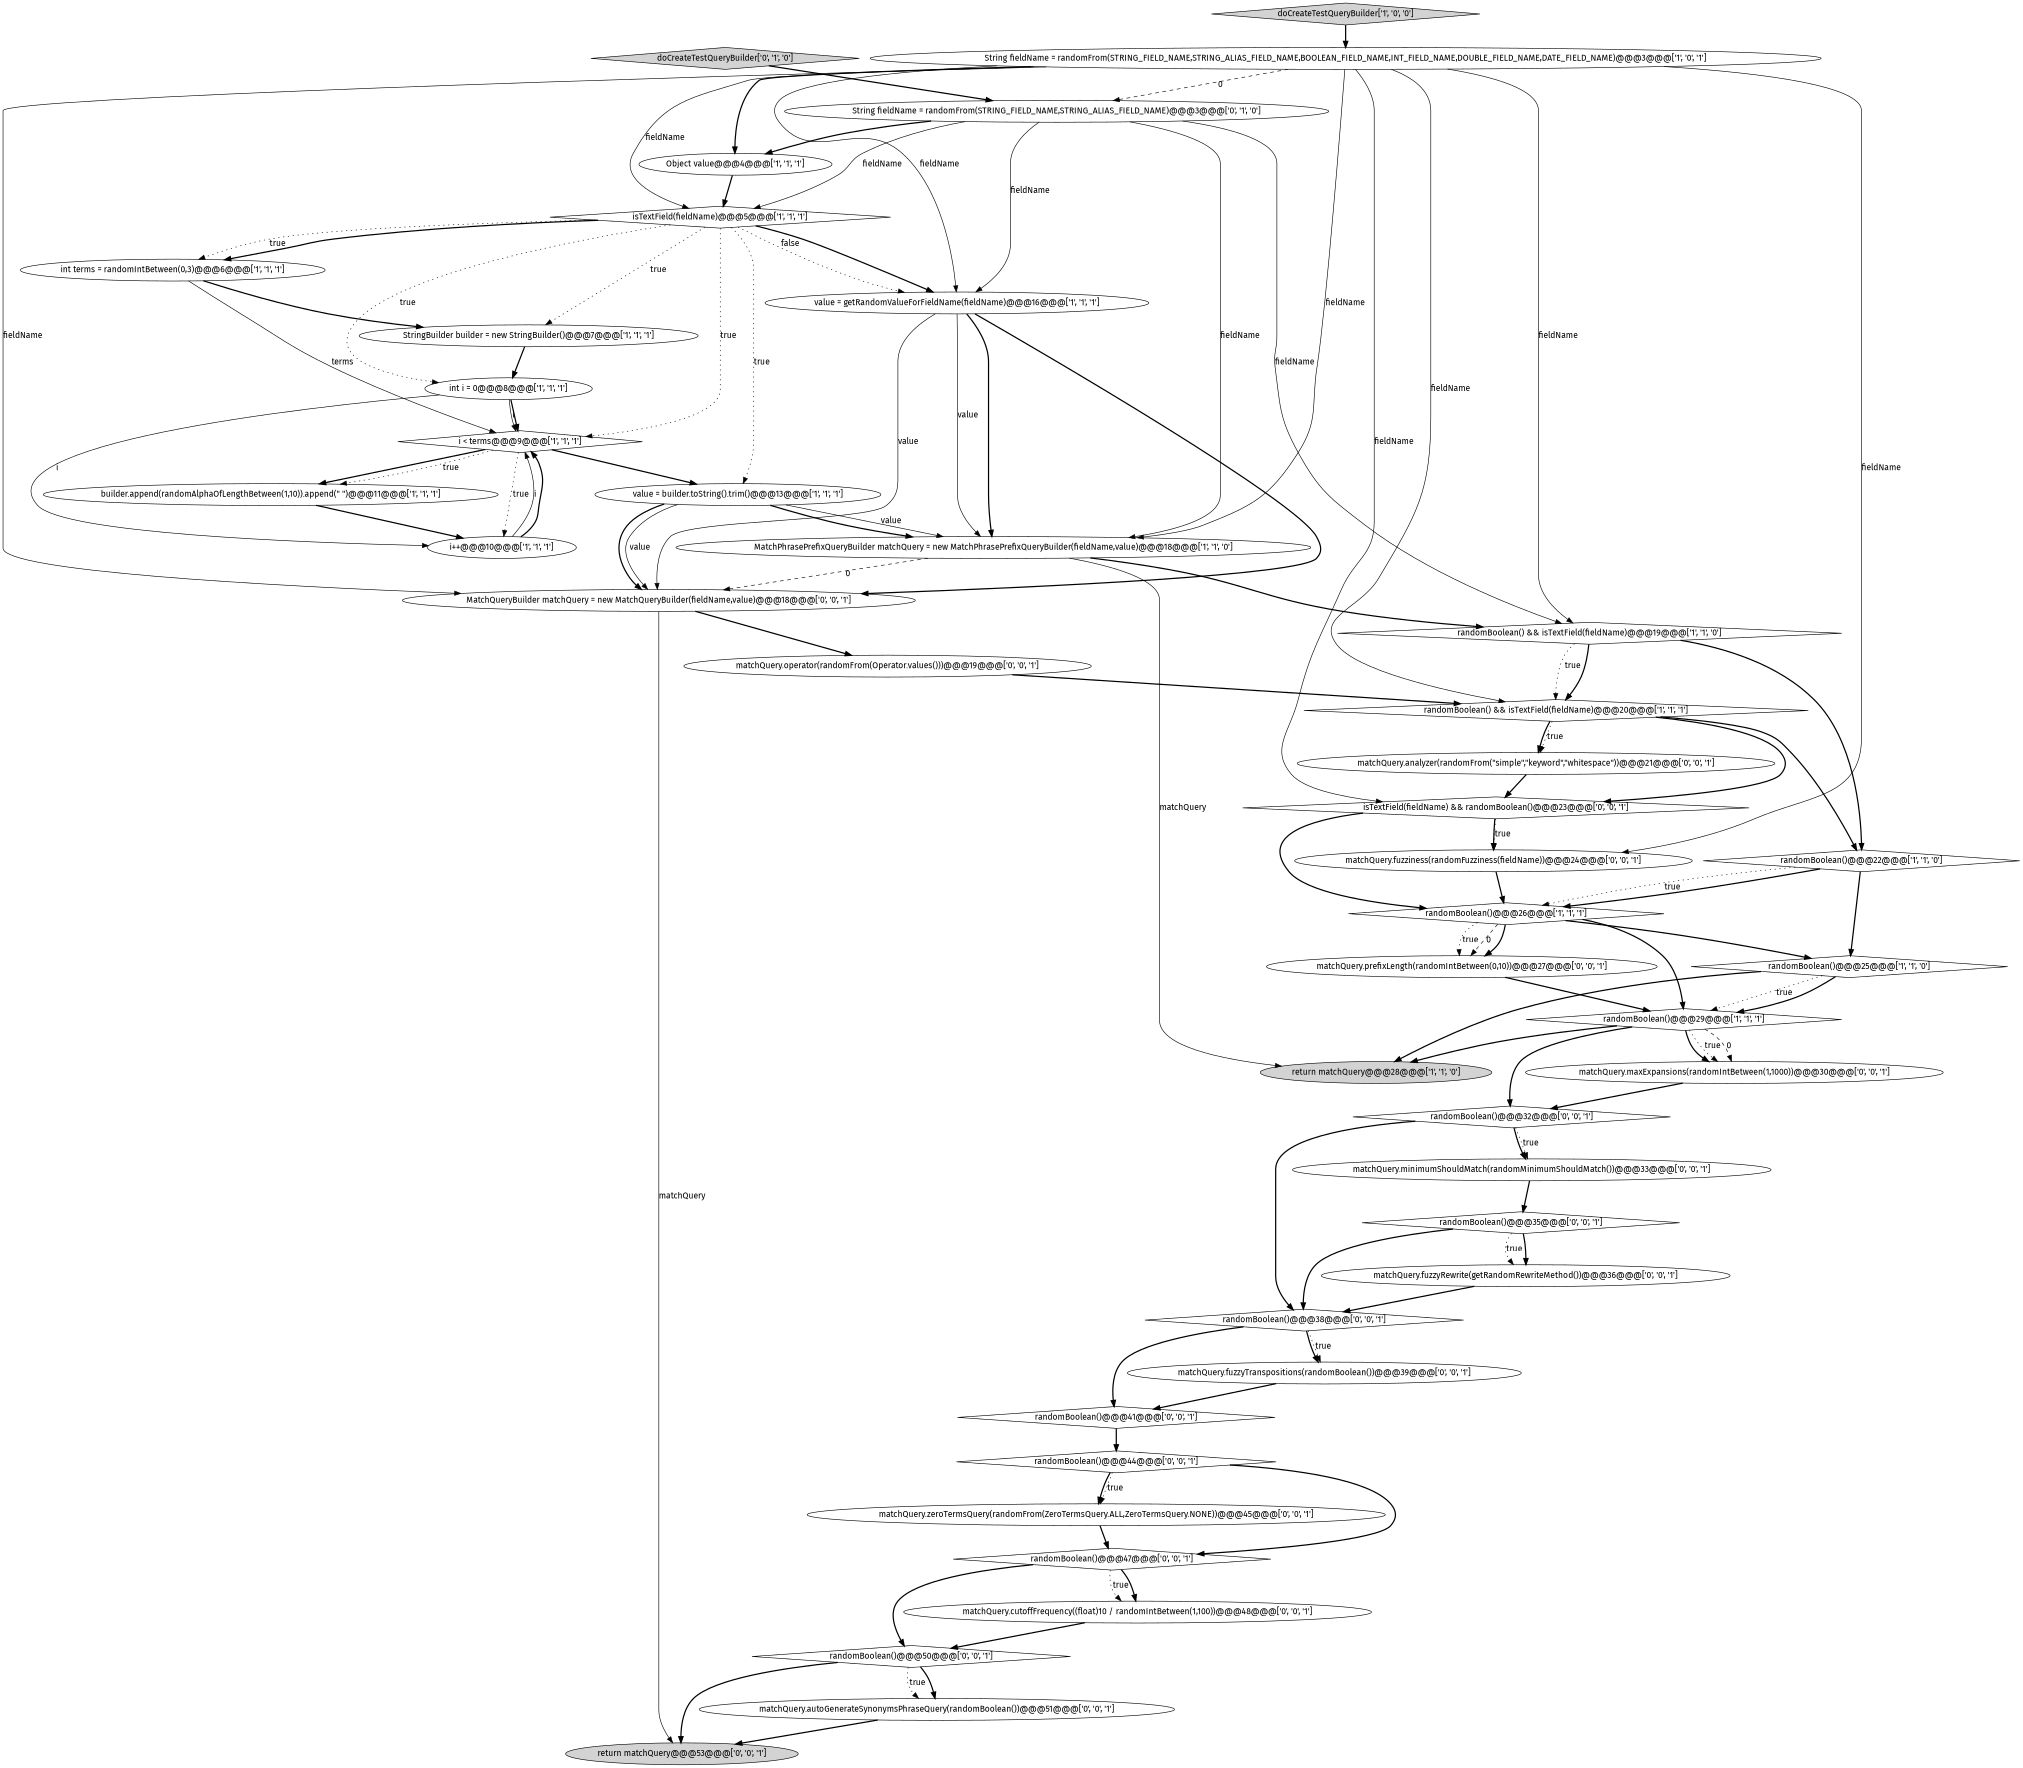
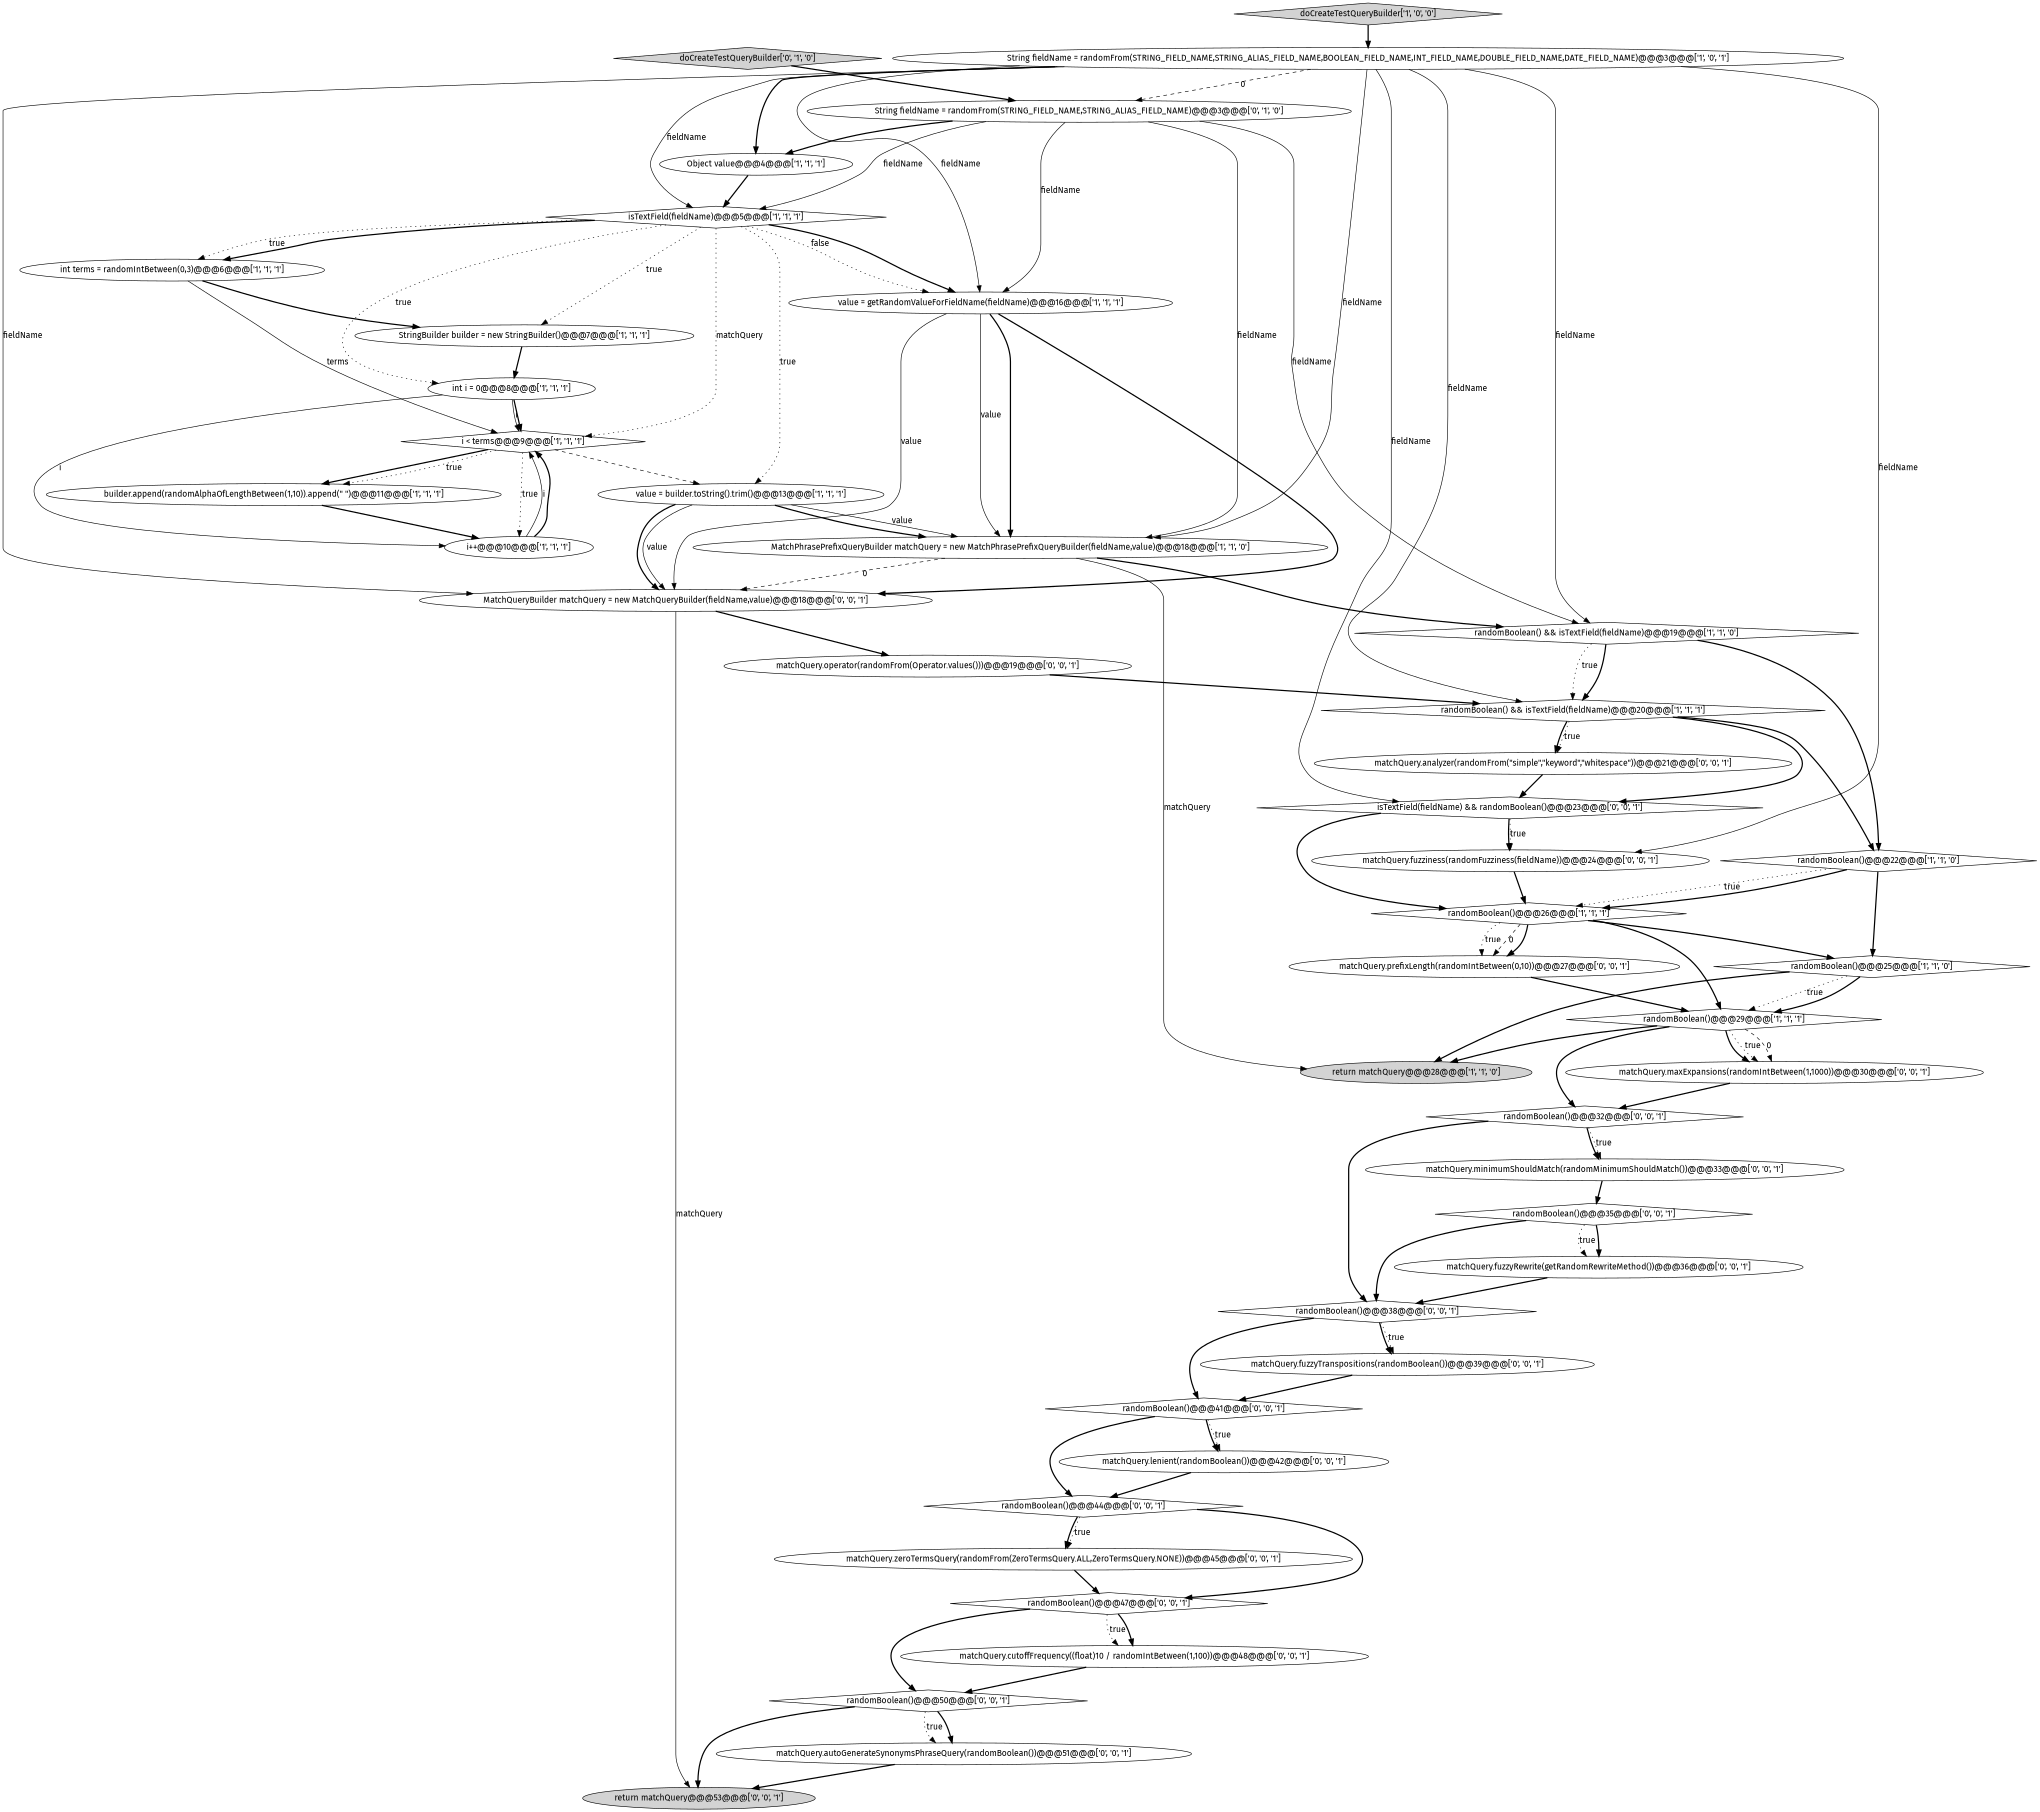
edge "isTextField(fieldName)@@@5@@@['1', '1', '1']" -> "i < terms@@@9@@@['1', '1', '1']": label "true" -> "matchQuery"
edge "i < terms@@@9@@@['1', '1', '1']" -> "value = builder.toString().trim()@@@13@@@['1', '1', '1']": style bold -> dashed
node "matchQuery.lenient(randomBoolean())@@@42@@@['0', '0', '1']": added
